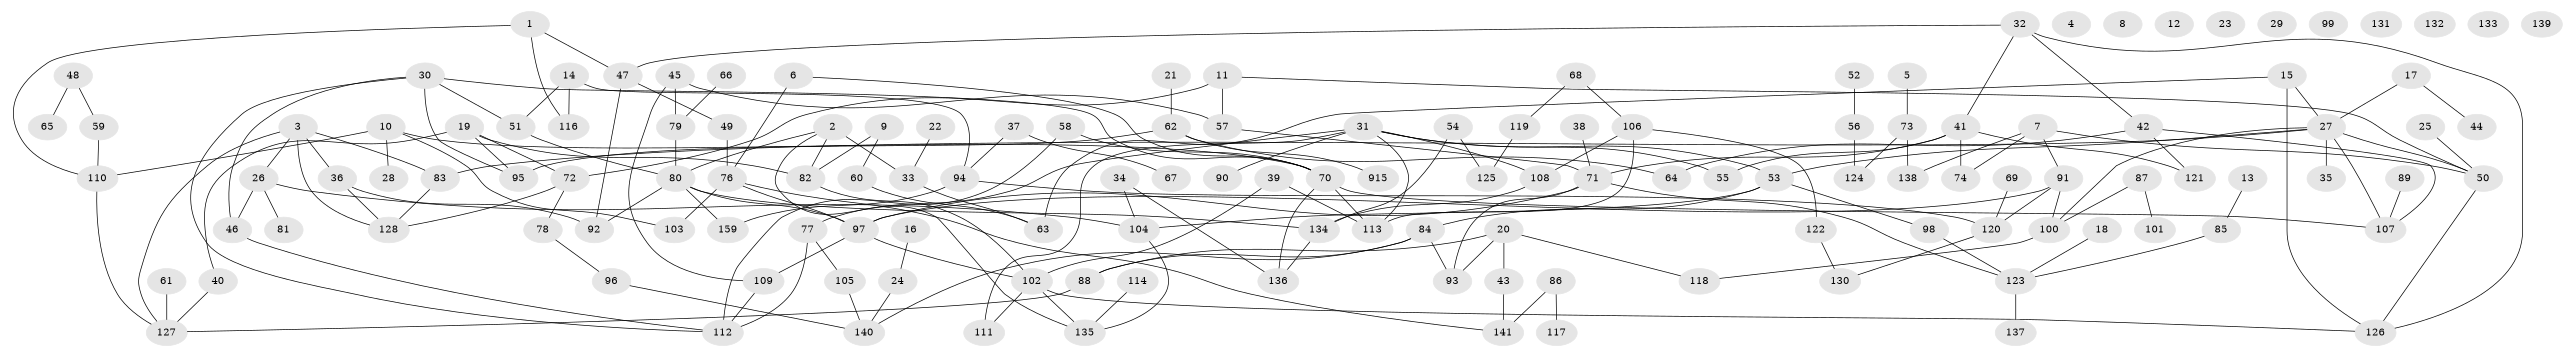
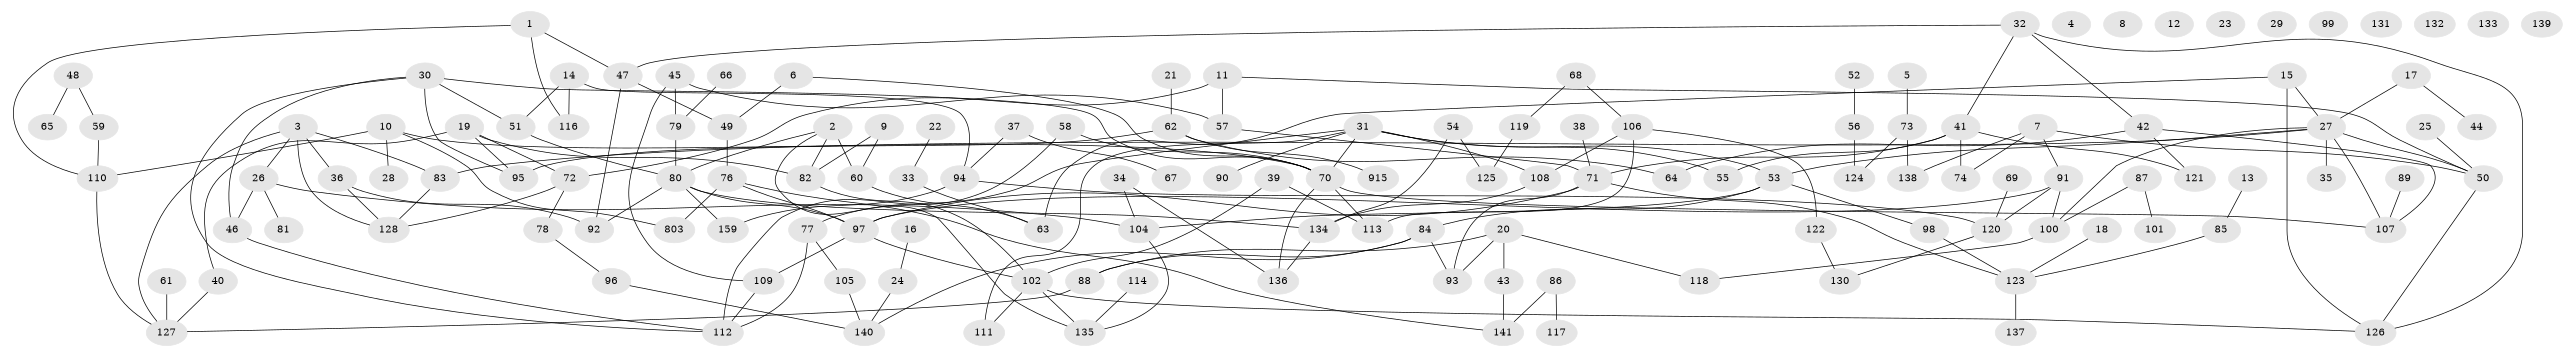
edge "6" -- "76": now "6" -- "49"
edge "2" -- "33": now "2" -- "60"
edge "31" -- "113": now "31" -- "70"
node "103": label "103" -> "803"
